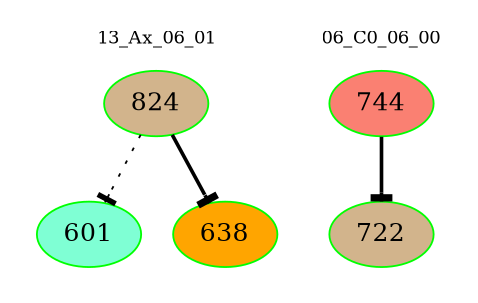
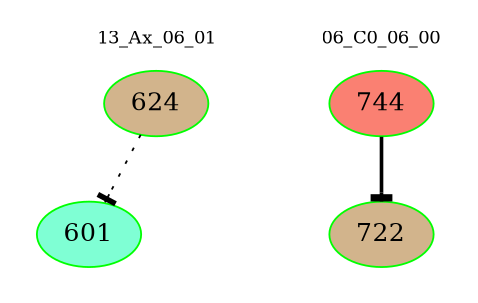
node "824": label "824" -> "624"
node "638": removed
